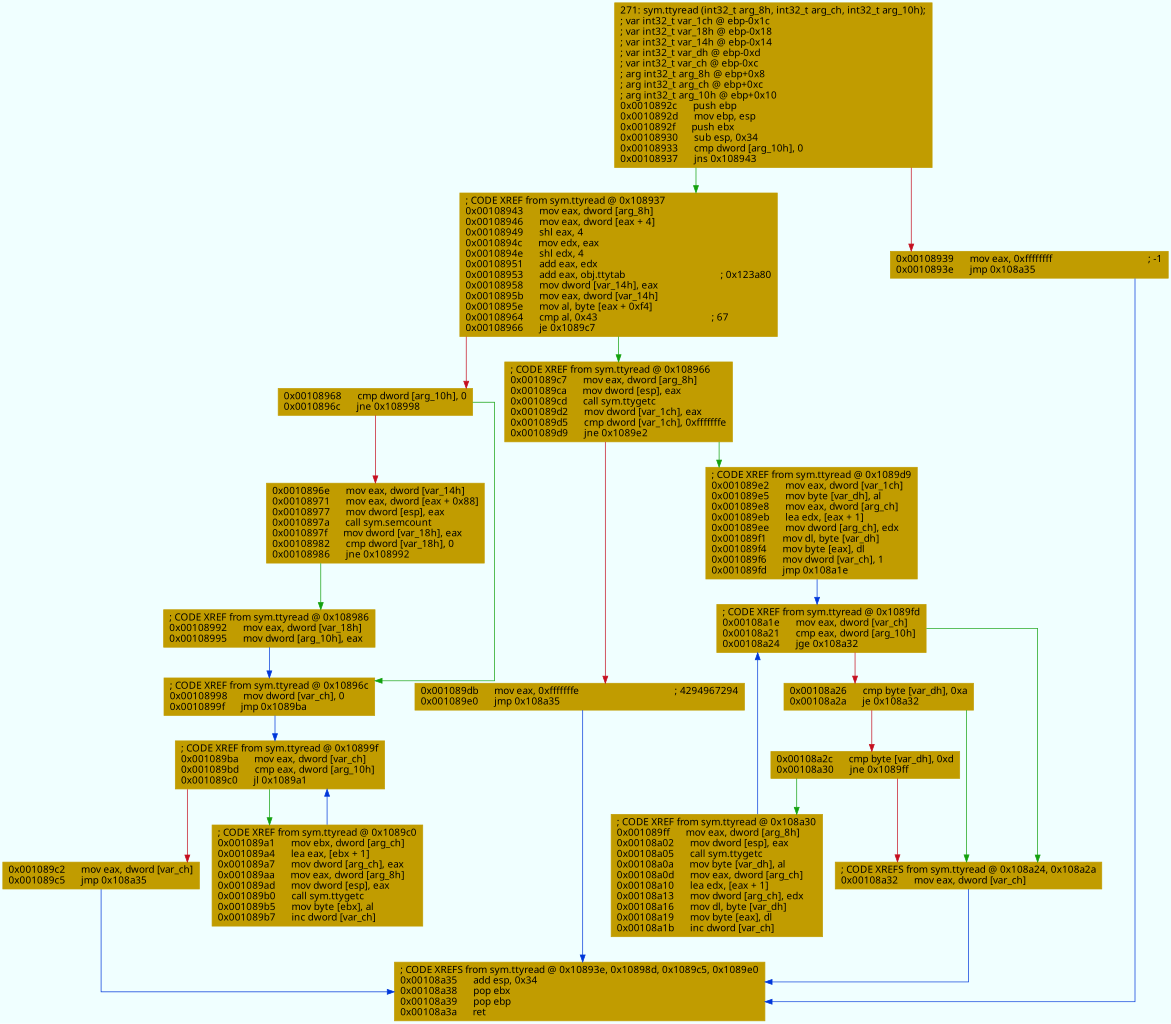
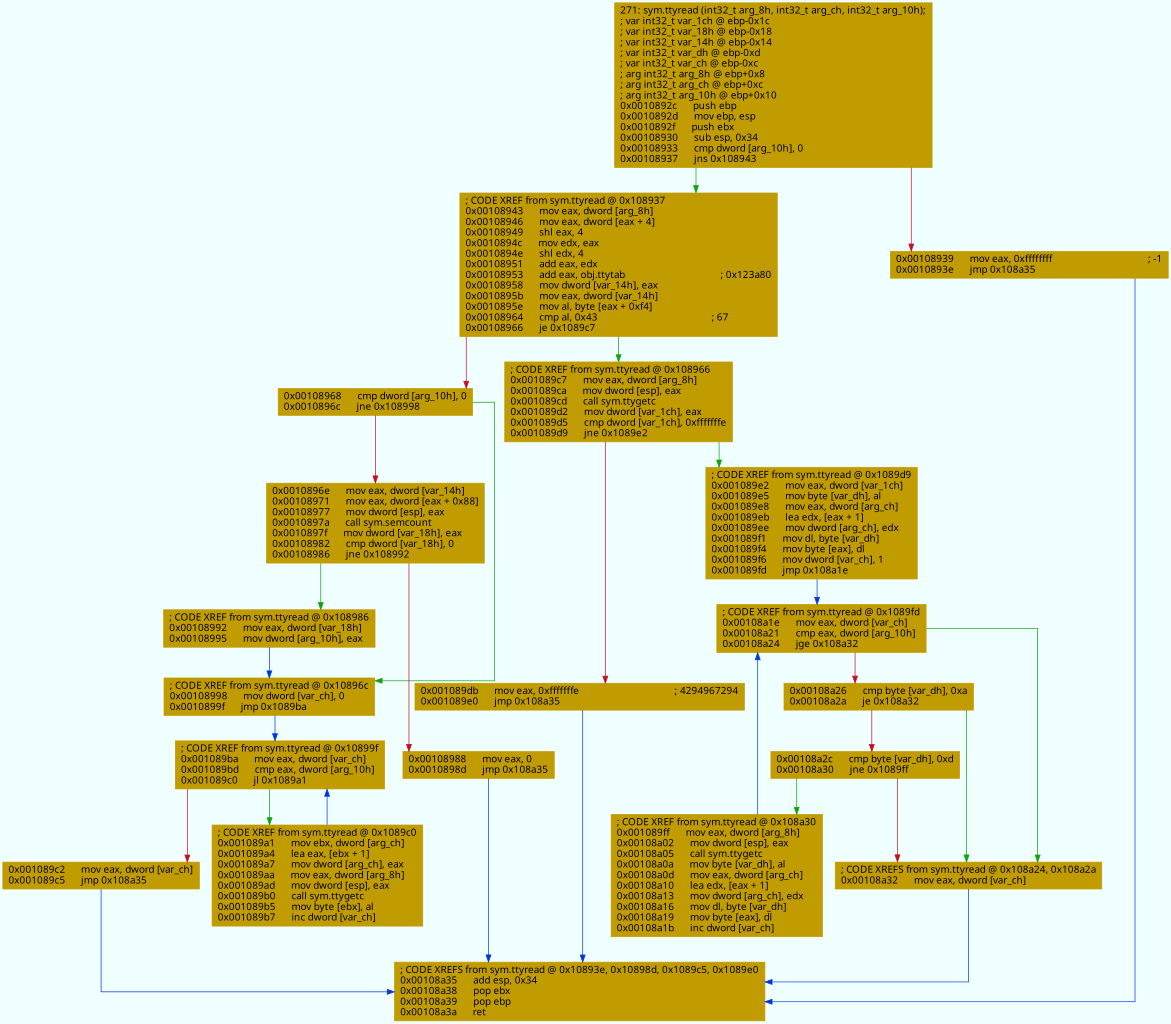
node "0x00108988      mov eax, 0 0x0010898d      jmp 0x108a35": added
